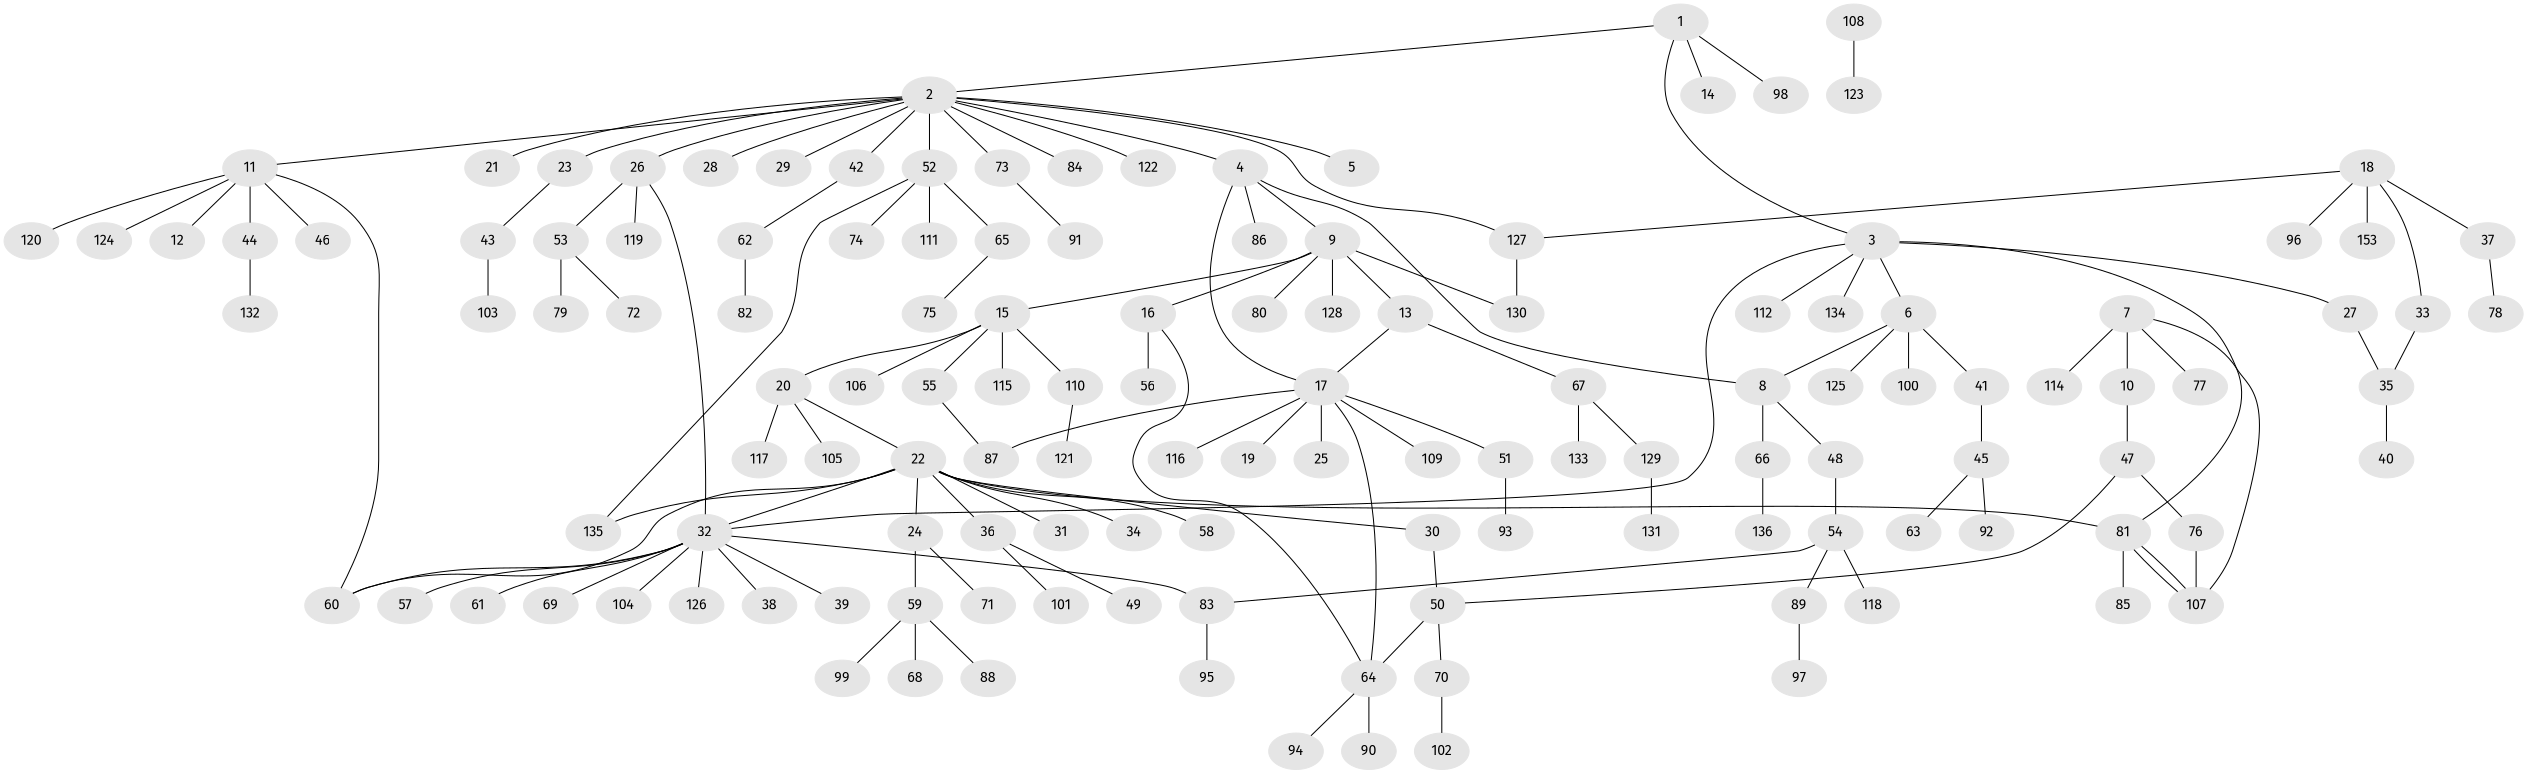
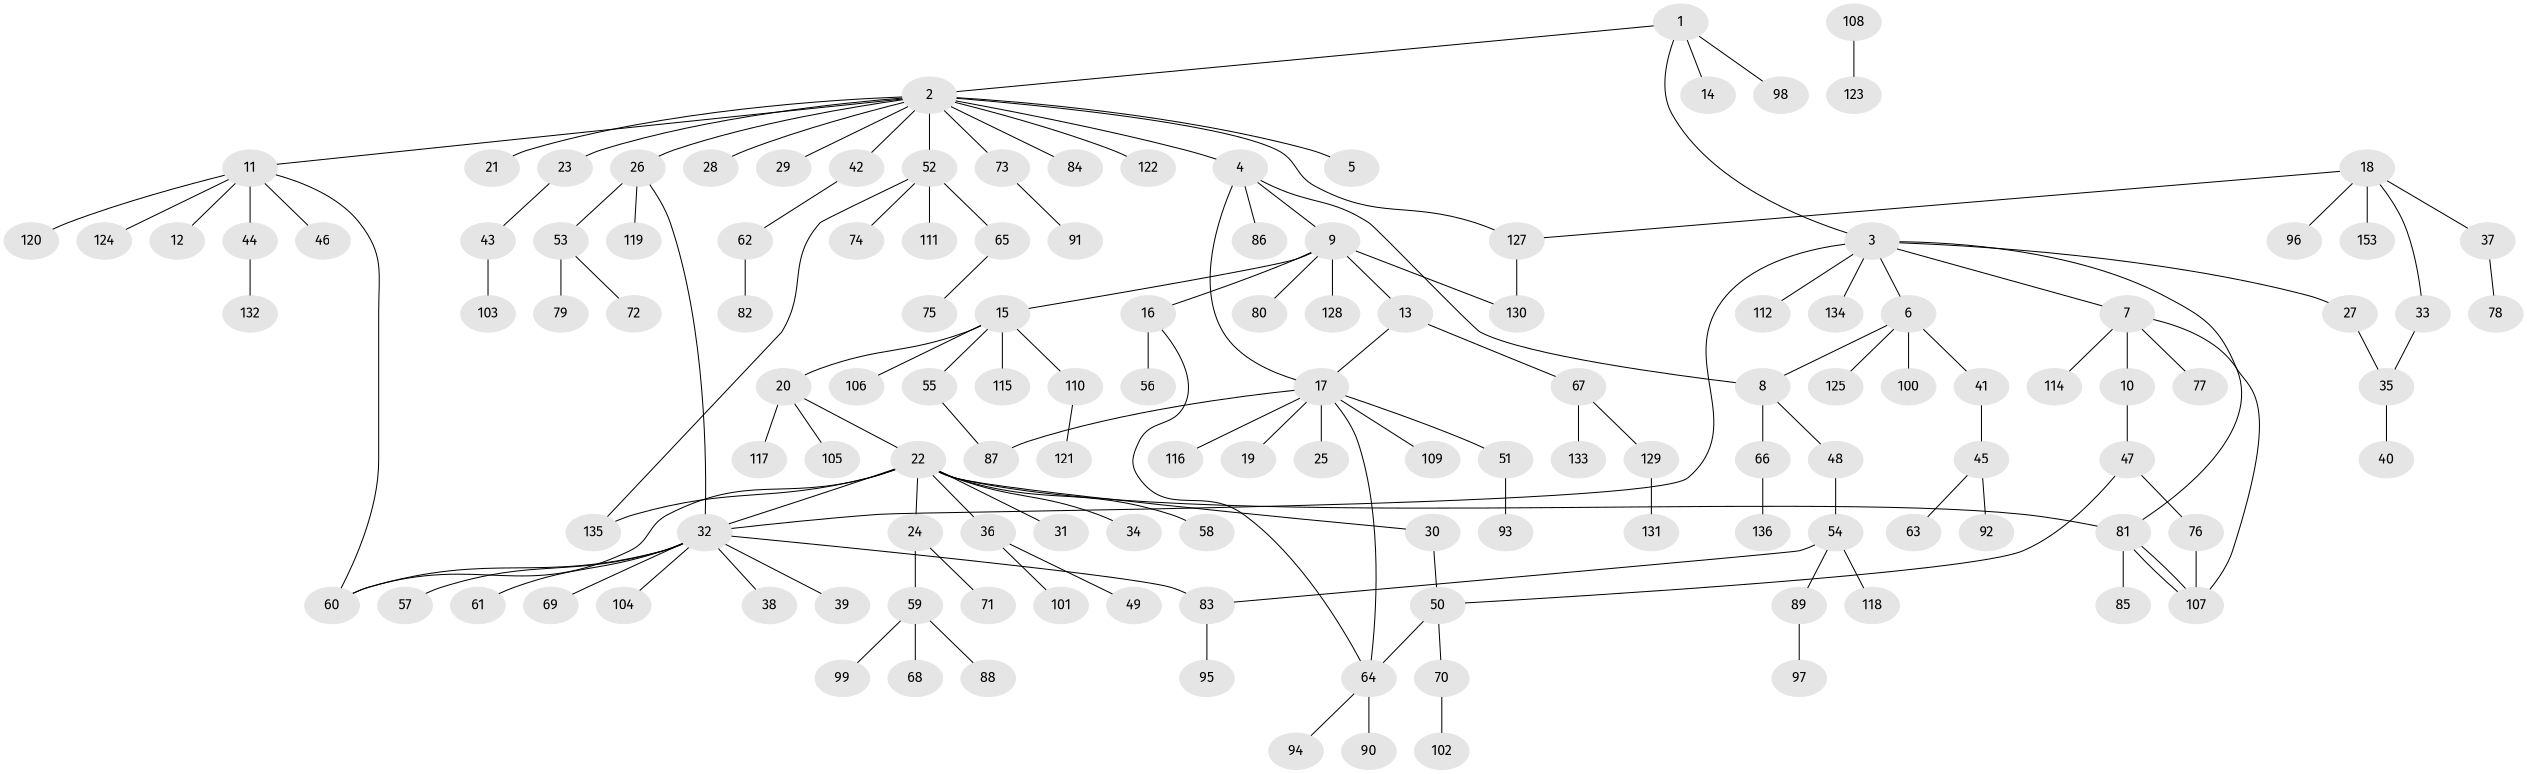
edge "3" -- "7": added
node "126": removed
